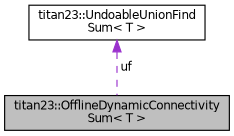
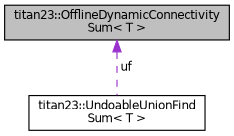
edge "titan23::OfflineDynamicConnectivity Sum< T >" -> "titan23::UndoableUnionFind Sum< T >": reversed
